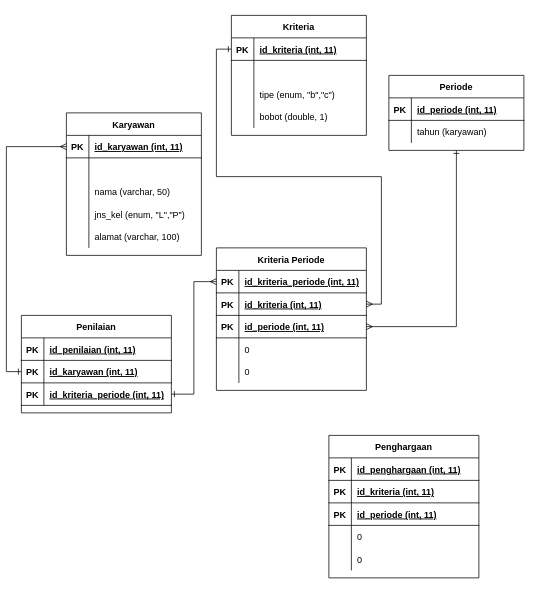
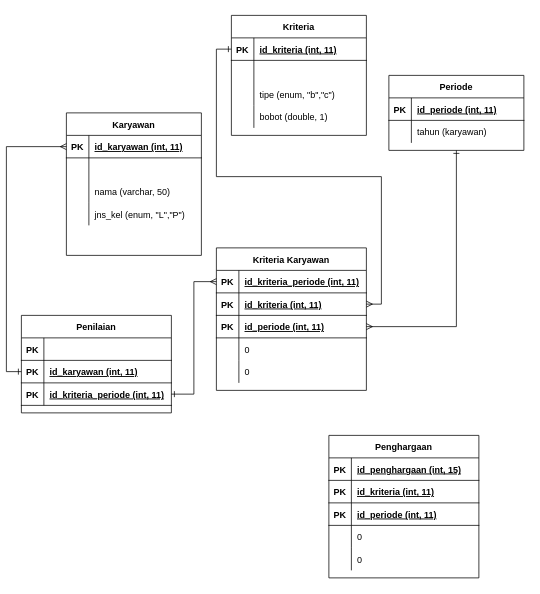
node "alamat (varchar, 100)": removed
node "Kriteria Periode": label "Kriteria Periode" -> "Kriteria Karyawan"
node "id_penilaian (int, 11)": removed
node "id_penghargaan (int, 11)": label "id_penghargaan (int, 11)" -> "id_penghargaan (int, 15)"
